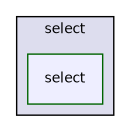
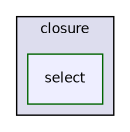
cluster "select": label "select" -> "closure"
